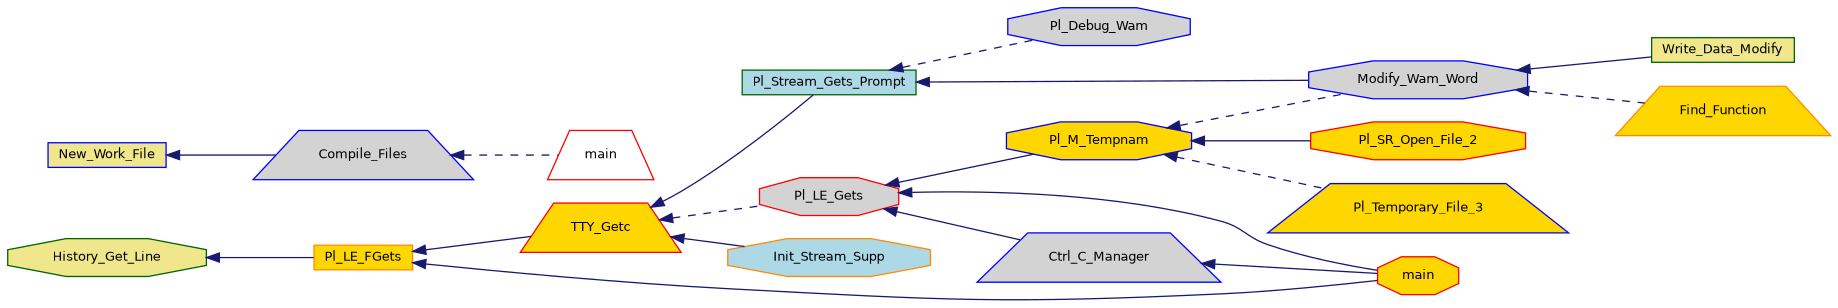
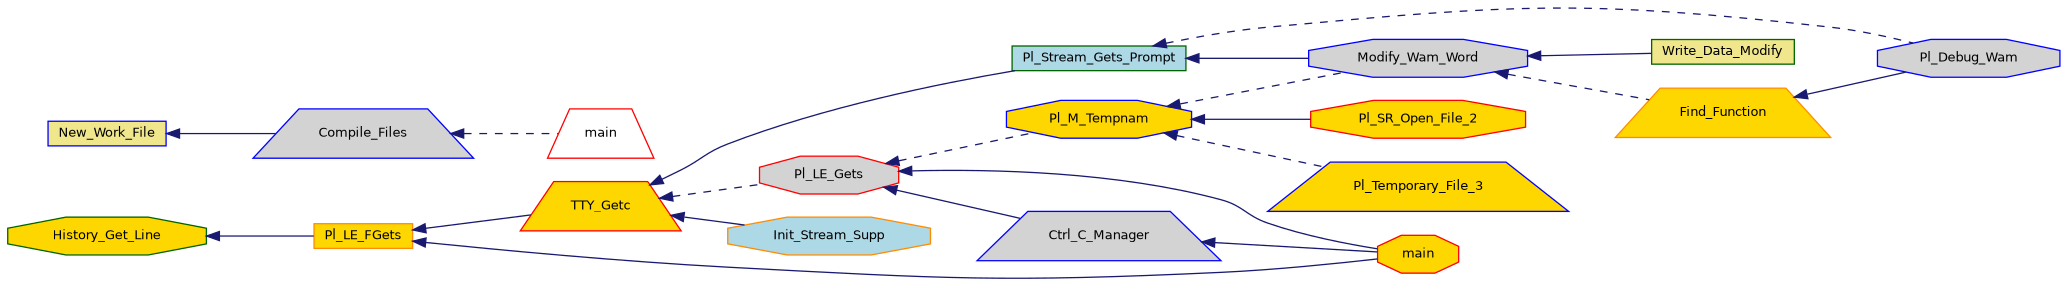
edge "Pl_Debug_Wam" -> "Find_Function": added
edge "Pl_M_Tempnam" -> "Pl_LE_Gets": style solid -> dashed
node "History_Get_Line": fillcolor khaki -> gold
